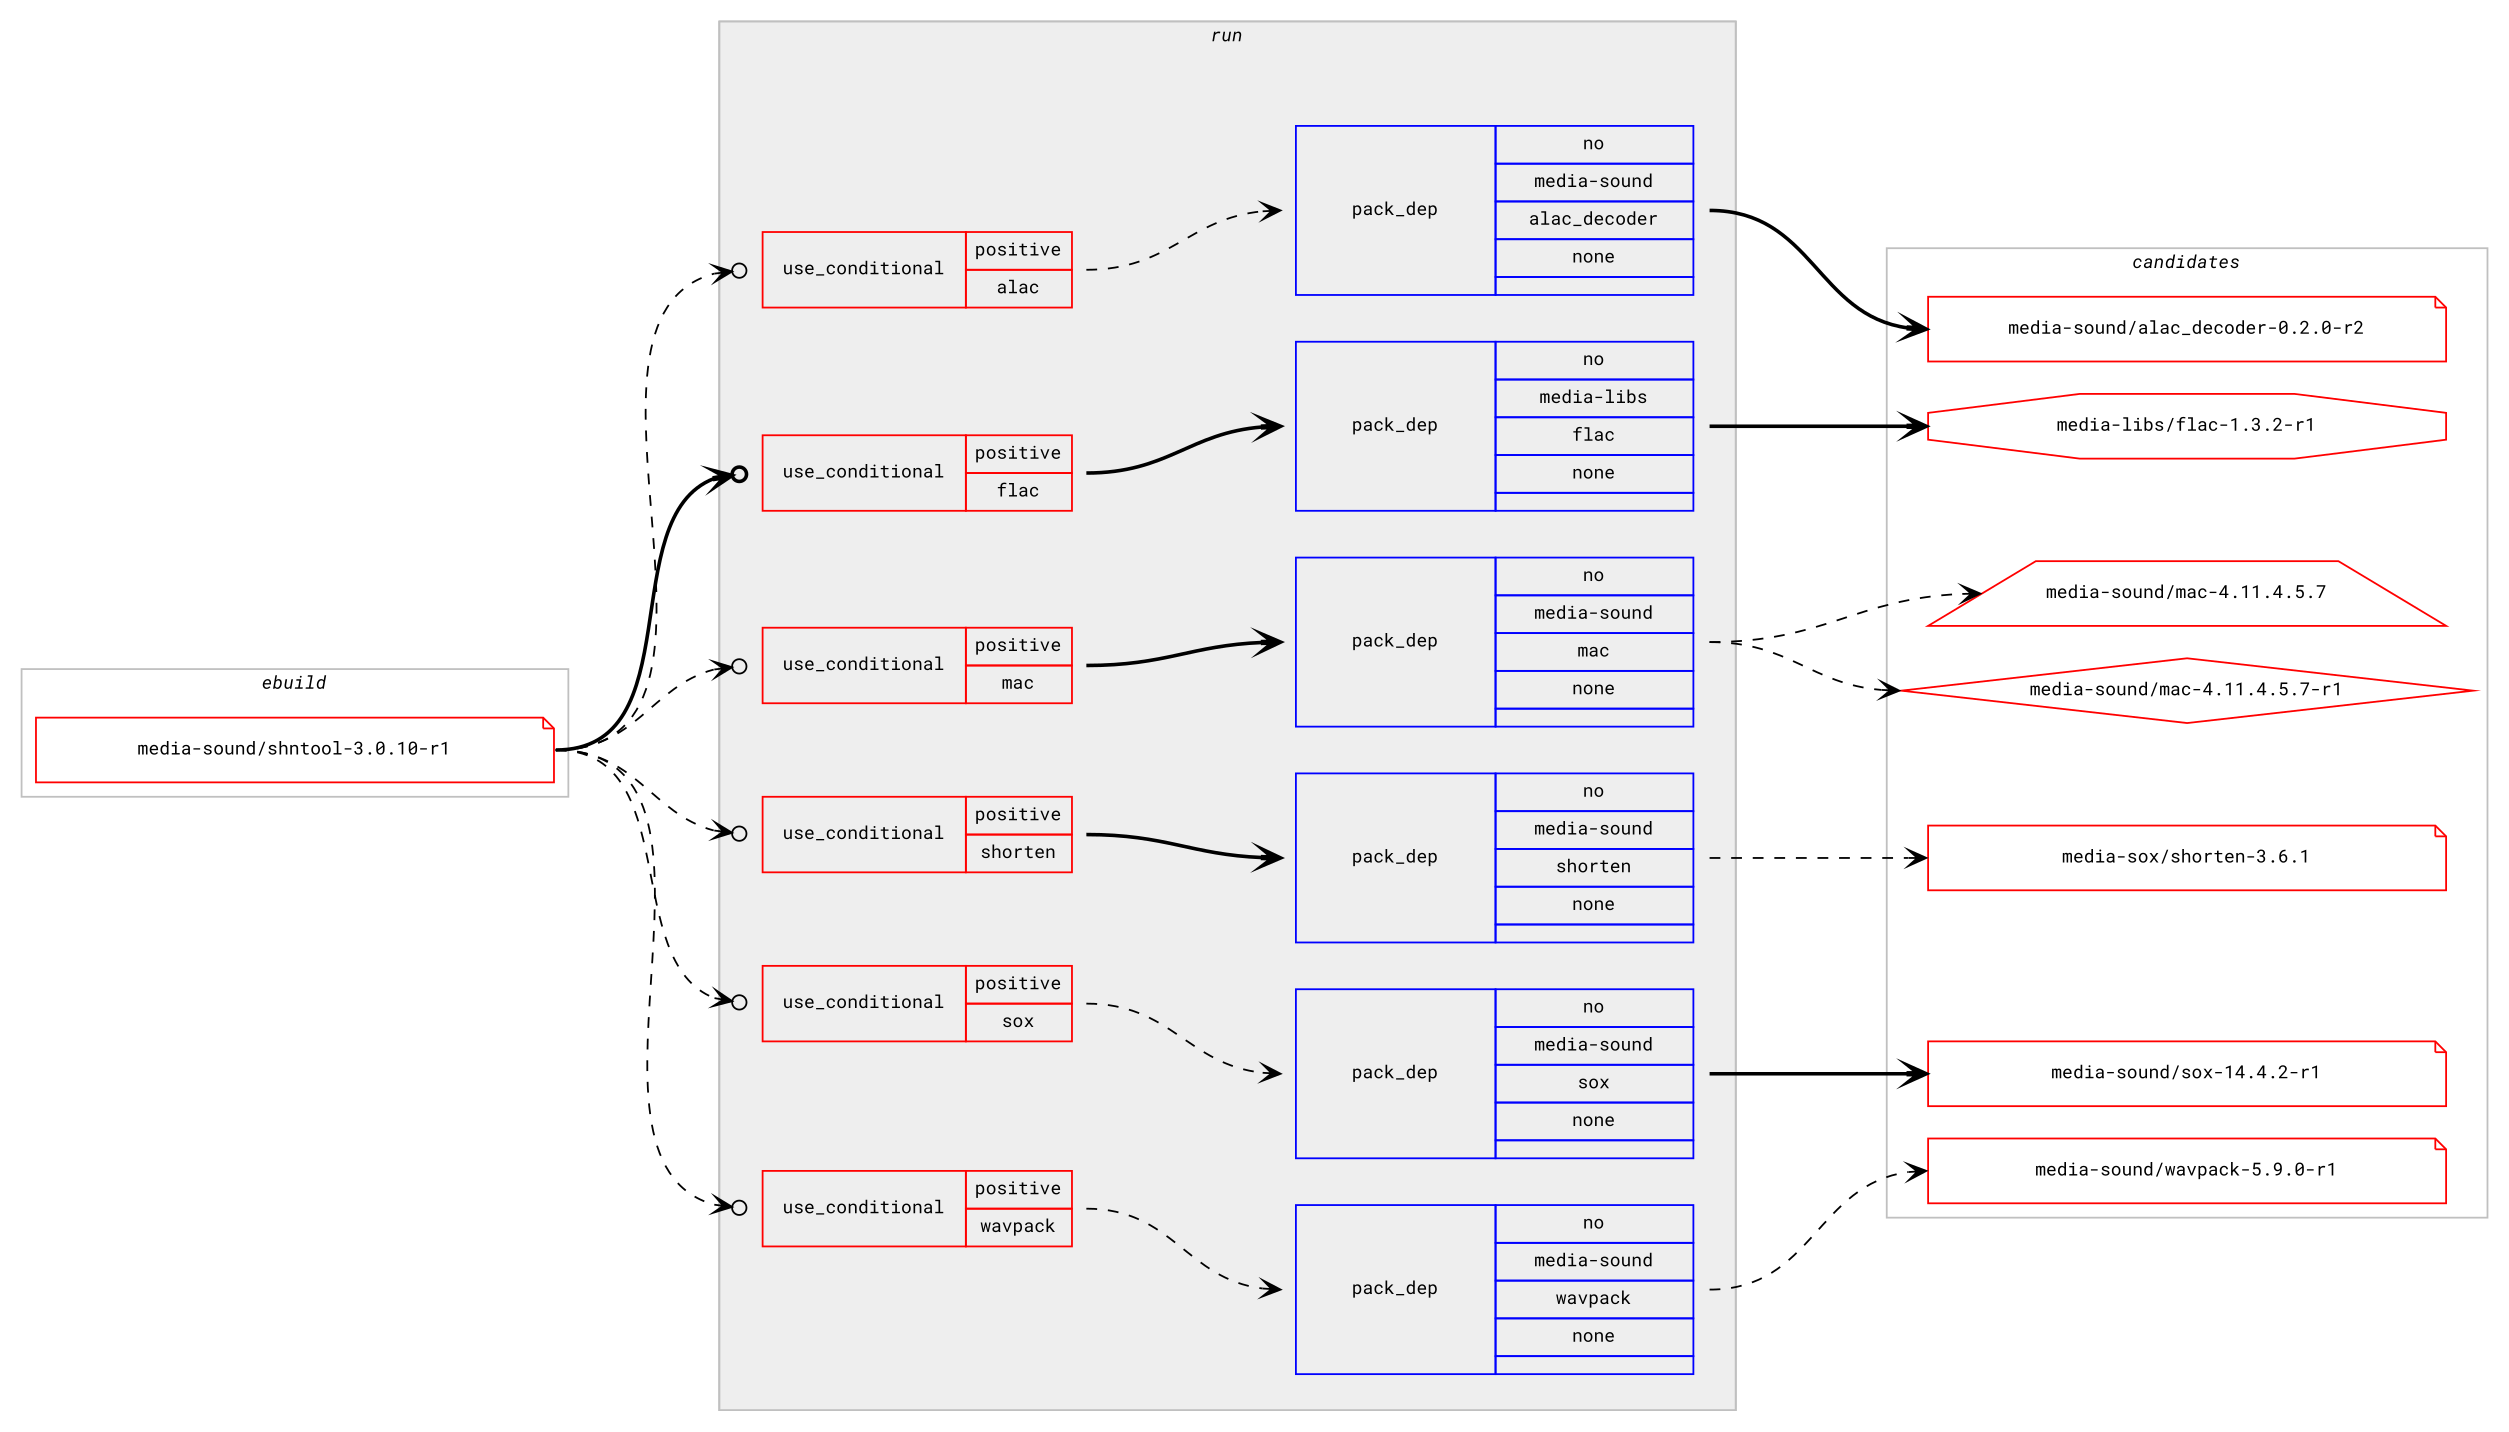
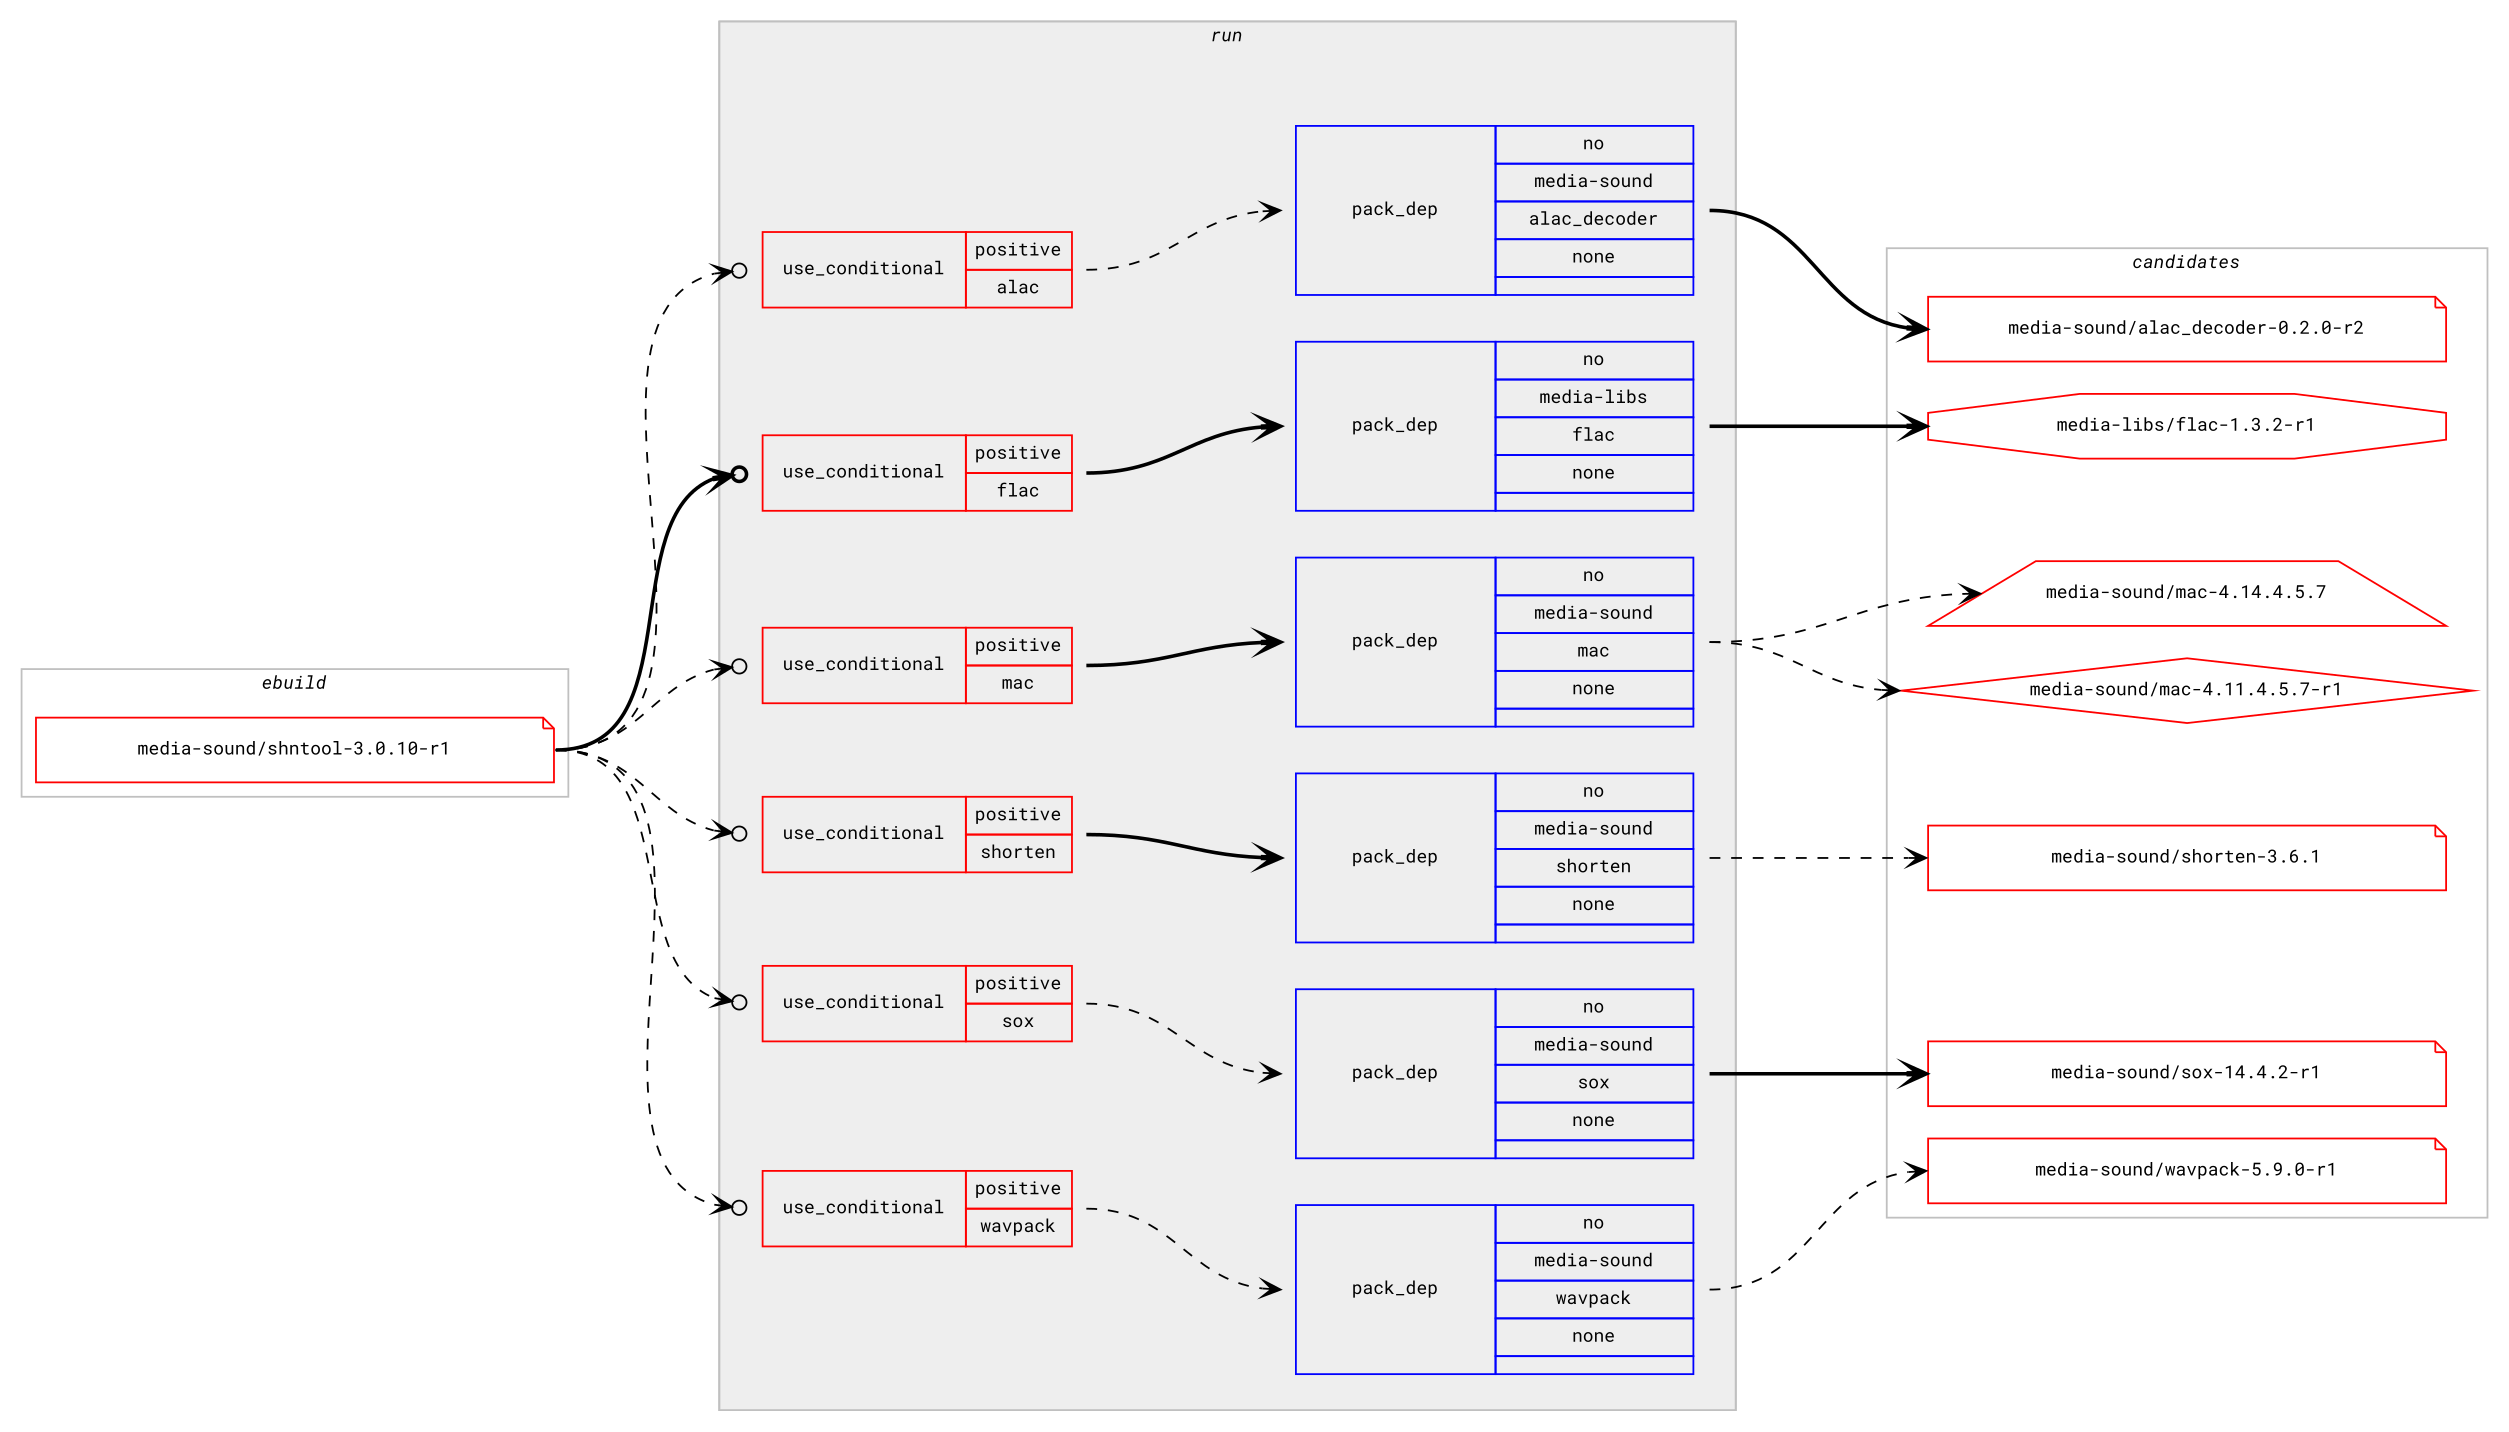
node "media-sound/mac-4.11.4.5.7": label "media-sound/mac-4.11.4.5.7" -> "media-sound/mac-4.14.4.5.7"
node "media-sox/shorten-3.6.1": label "media-sox/shorten-3.6.1" -> "media-sound/shorten-3.6.1"
